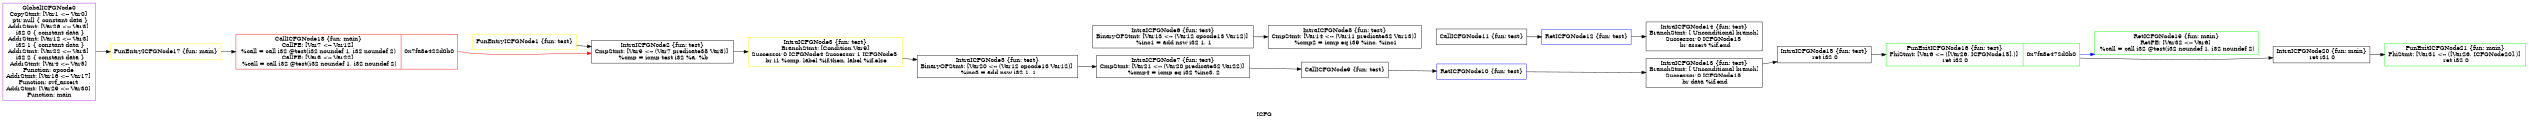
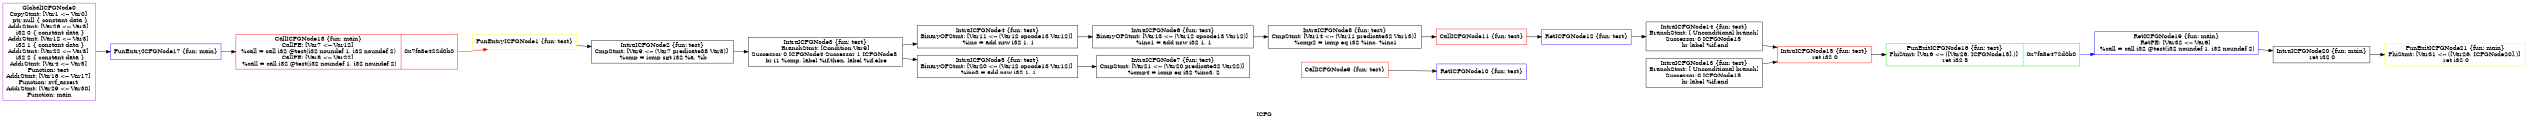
node "IntraICFGNode4 {fun: test}": added
edge "IntraICFGNode8 {fun: test}" -> "CallICFGNode11 {fun: test}": added
node "CallICFGNode11 {fun: test}": color black -> red
node "IntraICFGNode8 {fun: test}": text "%cmp2 = icmp eq i39 %inc, %inc1" -> "%cmp2 = icmp eq i32 %inc, %inc1"
node "RetICFGNode19 {fun: main}": color green -> blue
node "IntraICFGNode14 {fun: test}": text "br assert %if.end" -> "br label %if.end"
edge "IntraICFGNode14 {fun: test}" -> "IntraICFGNode15 {fun: test}": added
node "FunEntryICFGNode17 {fun: main}": color yellow -> blue
node "IntraICFGNode3 {fun: test}": color yellow -> black
edge "CallICFGNode18 {fun: main}" -> "IntraICFGNode2 {fun: test}": now "CallICFGNode18 {fun: main}" -> "FunEntryICFGNode1 {fun: test}"
node "IntraICFGNode15 {fun: test}": color black -> red
node "FunExitICFGNode21 {fun: main}": color green -> yellow
node "IntraICFGNode2 {fun: test}": text "%cmp = icmp test i32 %a, %b" -> "%cmp = icmp sgt i32 %a, %b"
node "IntraICFGNode20 {fun: main}": text "ret i31 0" -> "ret i32 0"
edge "FunExitICFGNode16 {fun: test}" -> "IntraICFGNode20 {fun: main}": now "RetICFGNode19 {fun: main}" -> "IntraICFGNode20 {fun: main}"
node "FunExitICFGNode16 {fun: test}": text "ret i32 0" -> "ret i32 5"
edge "IntraICFGNode7 {fun: test}" -> "CallICFGNode9 {fun: test}": removed
node "GlobalICFGNode0": text "Function: opcode" -> "Function: test"
node "CallICFGNode9 {fun: test}": color black -> red
edge "RetICFGNode10 {fun: test}" -> "IntraICFGNode13 {fun: test}": removed
node "IntraICFGNode13 {fun: test}": text "br data %if.end" -> "br label %if.end"
